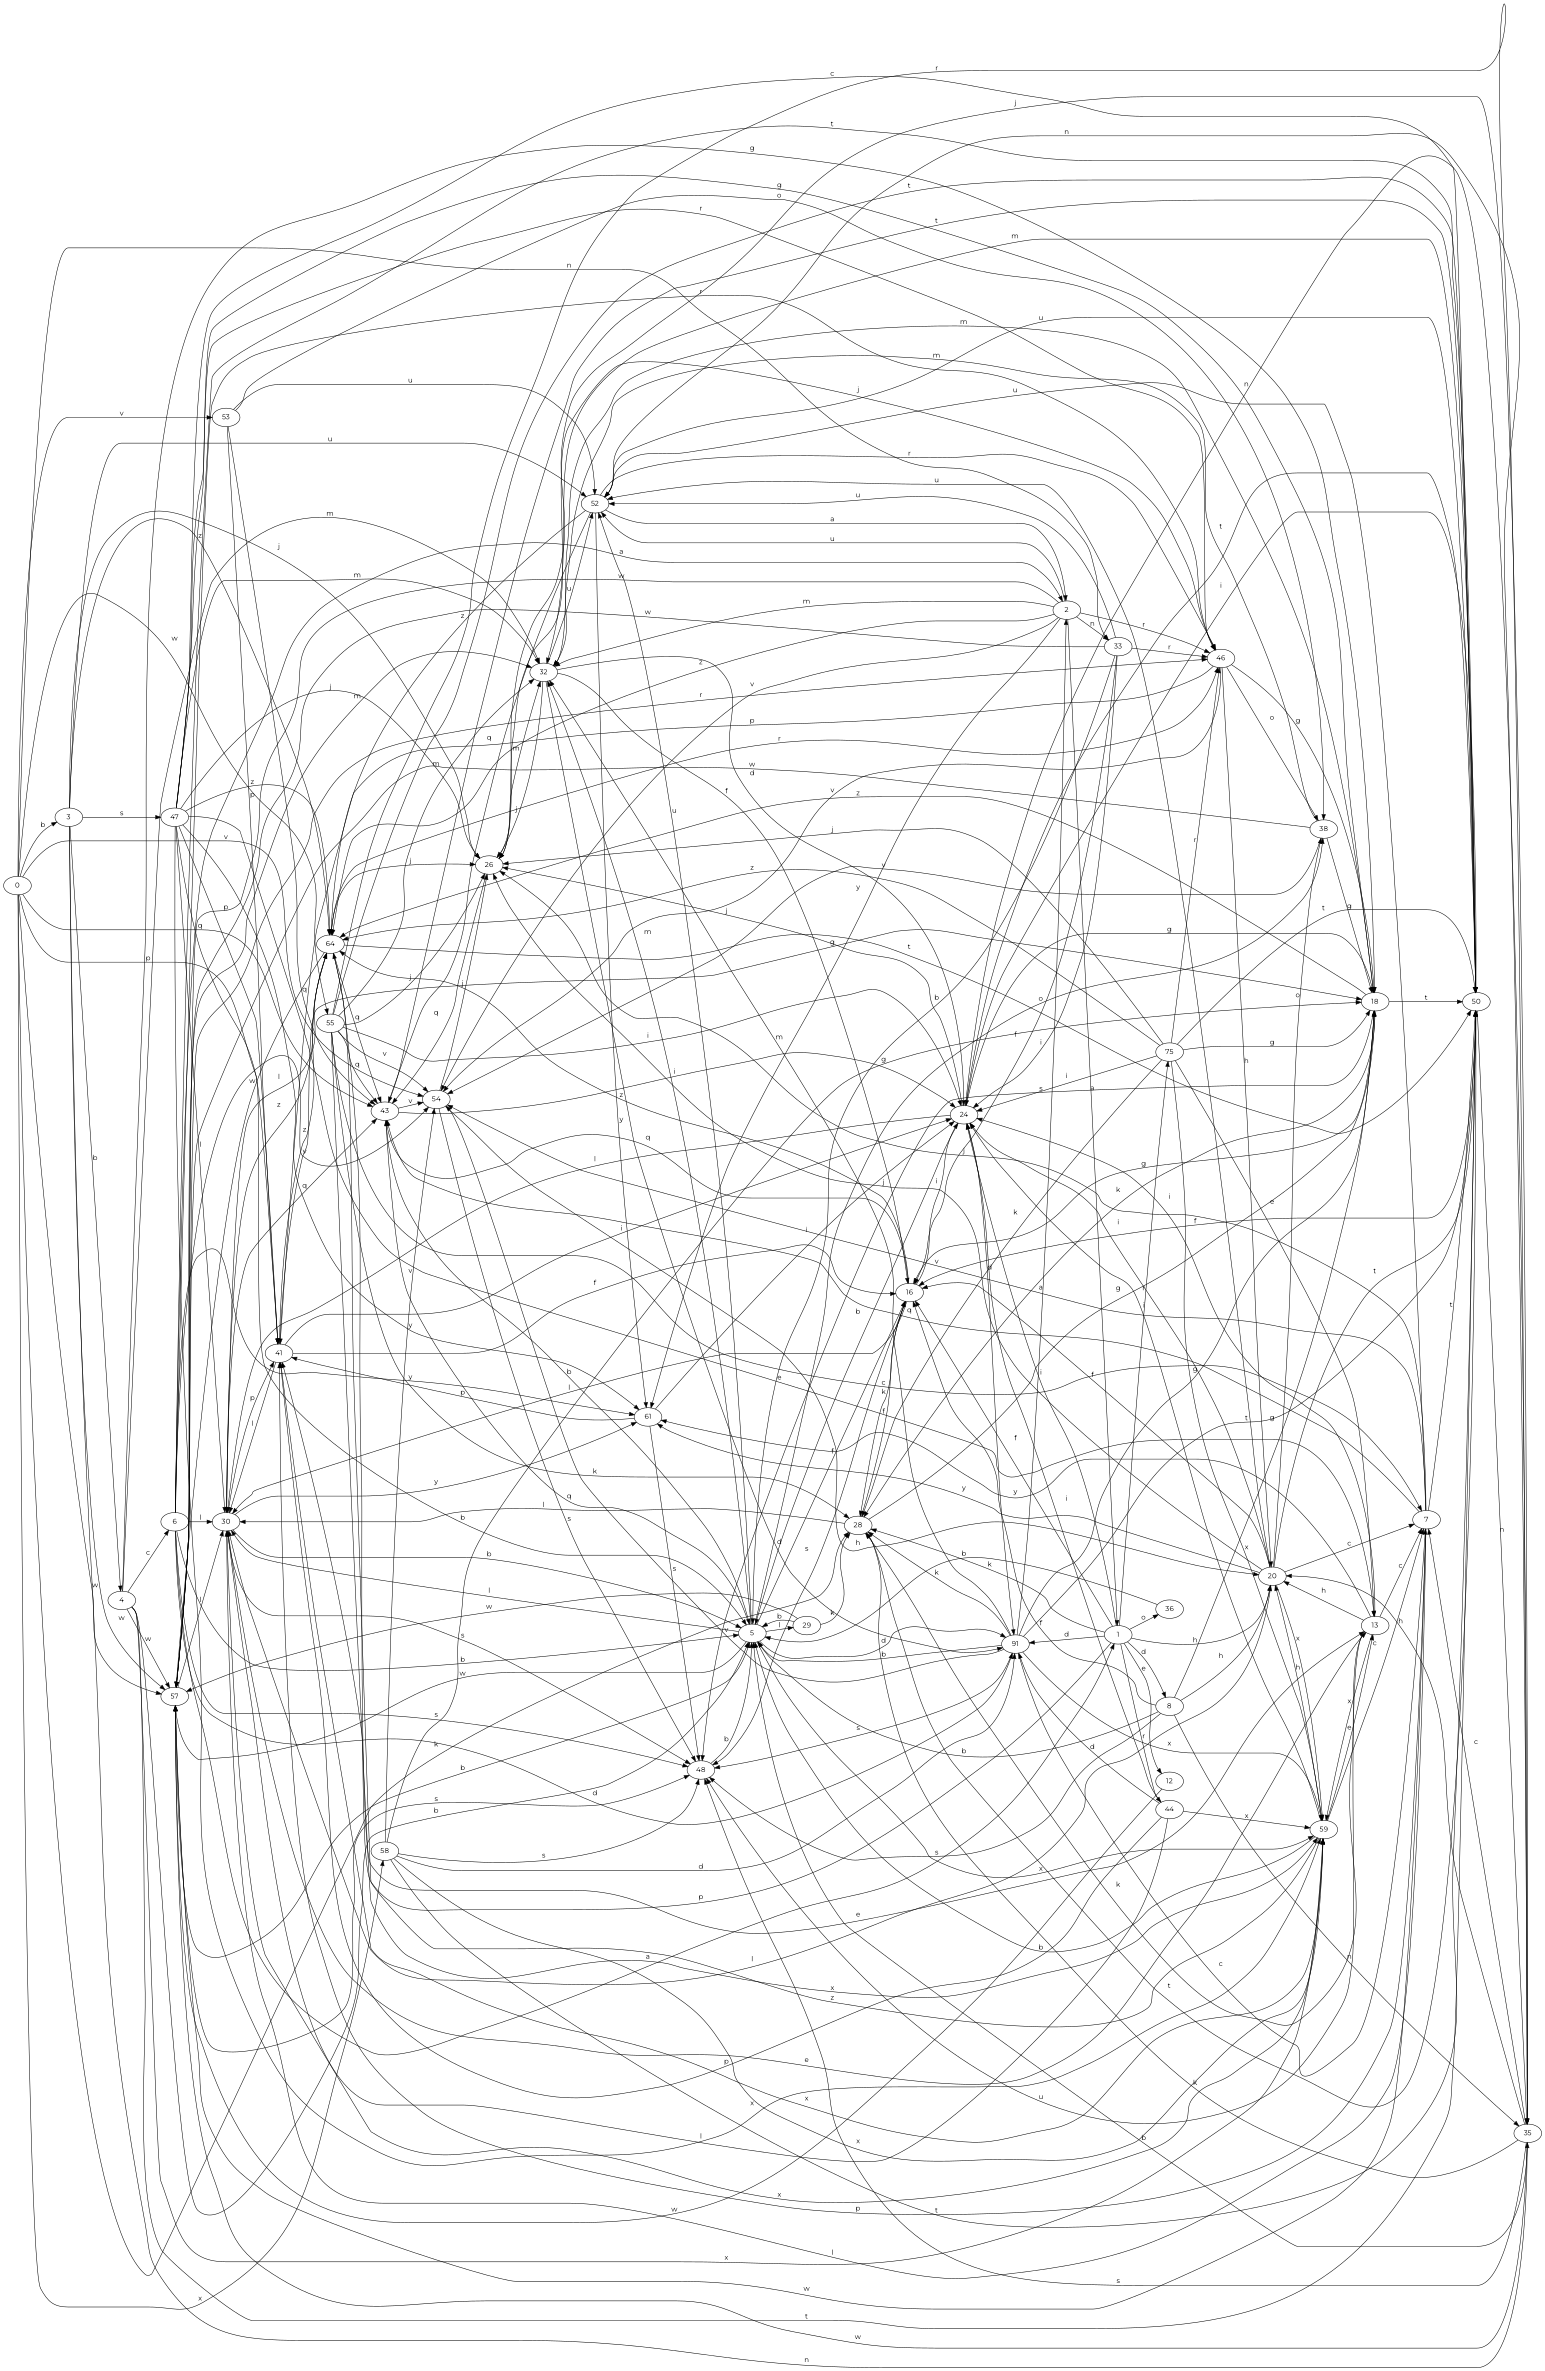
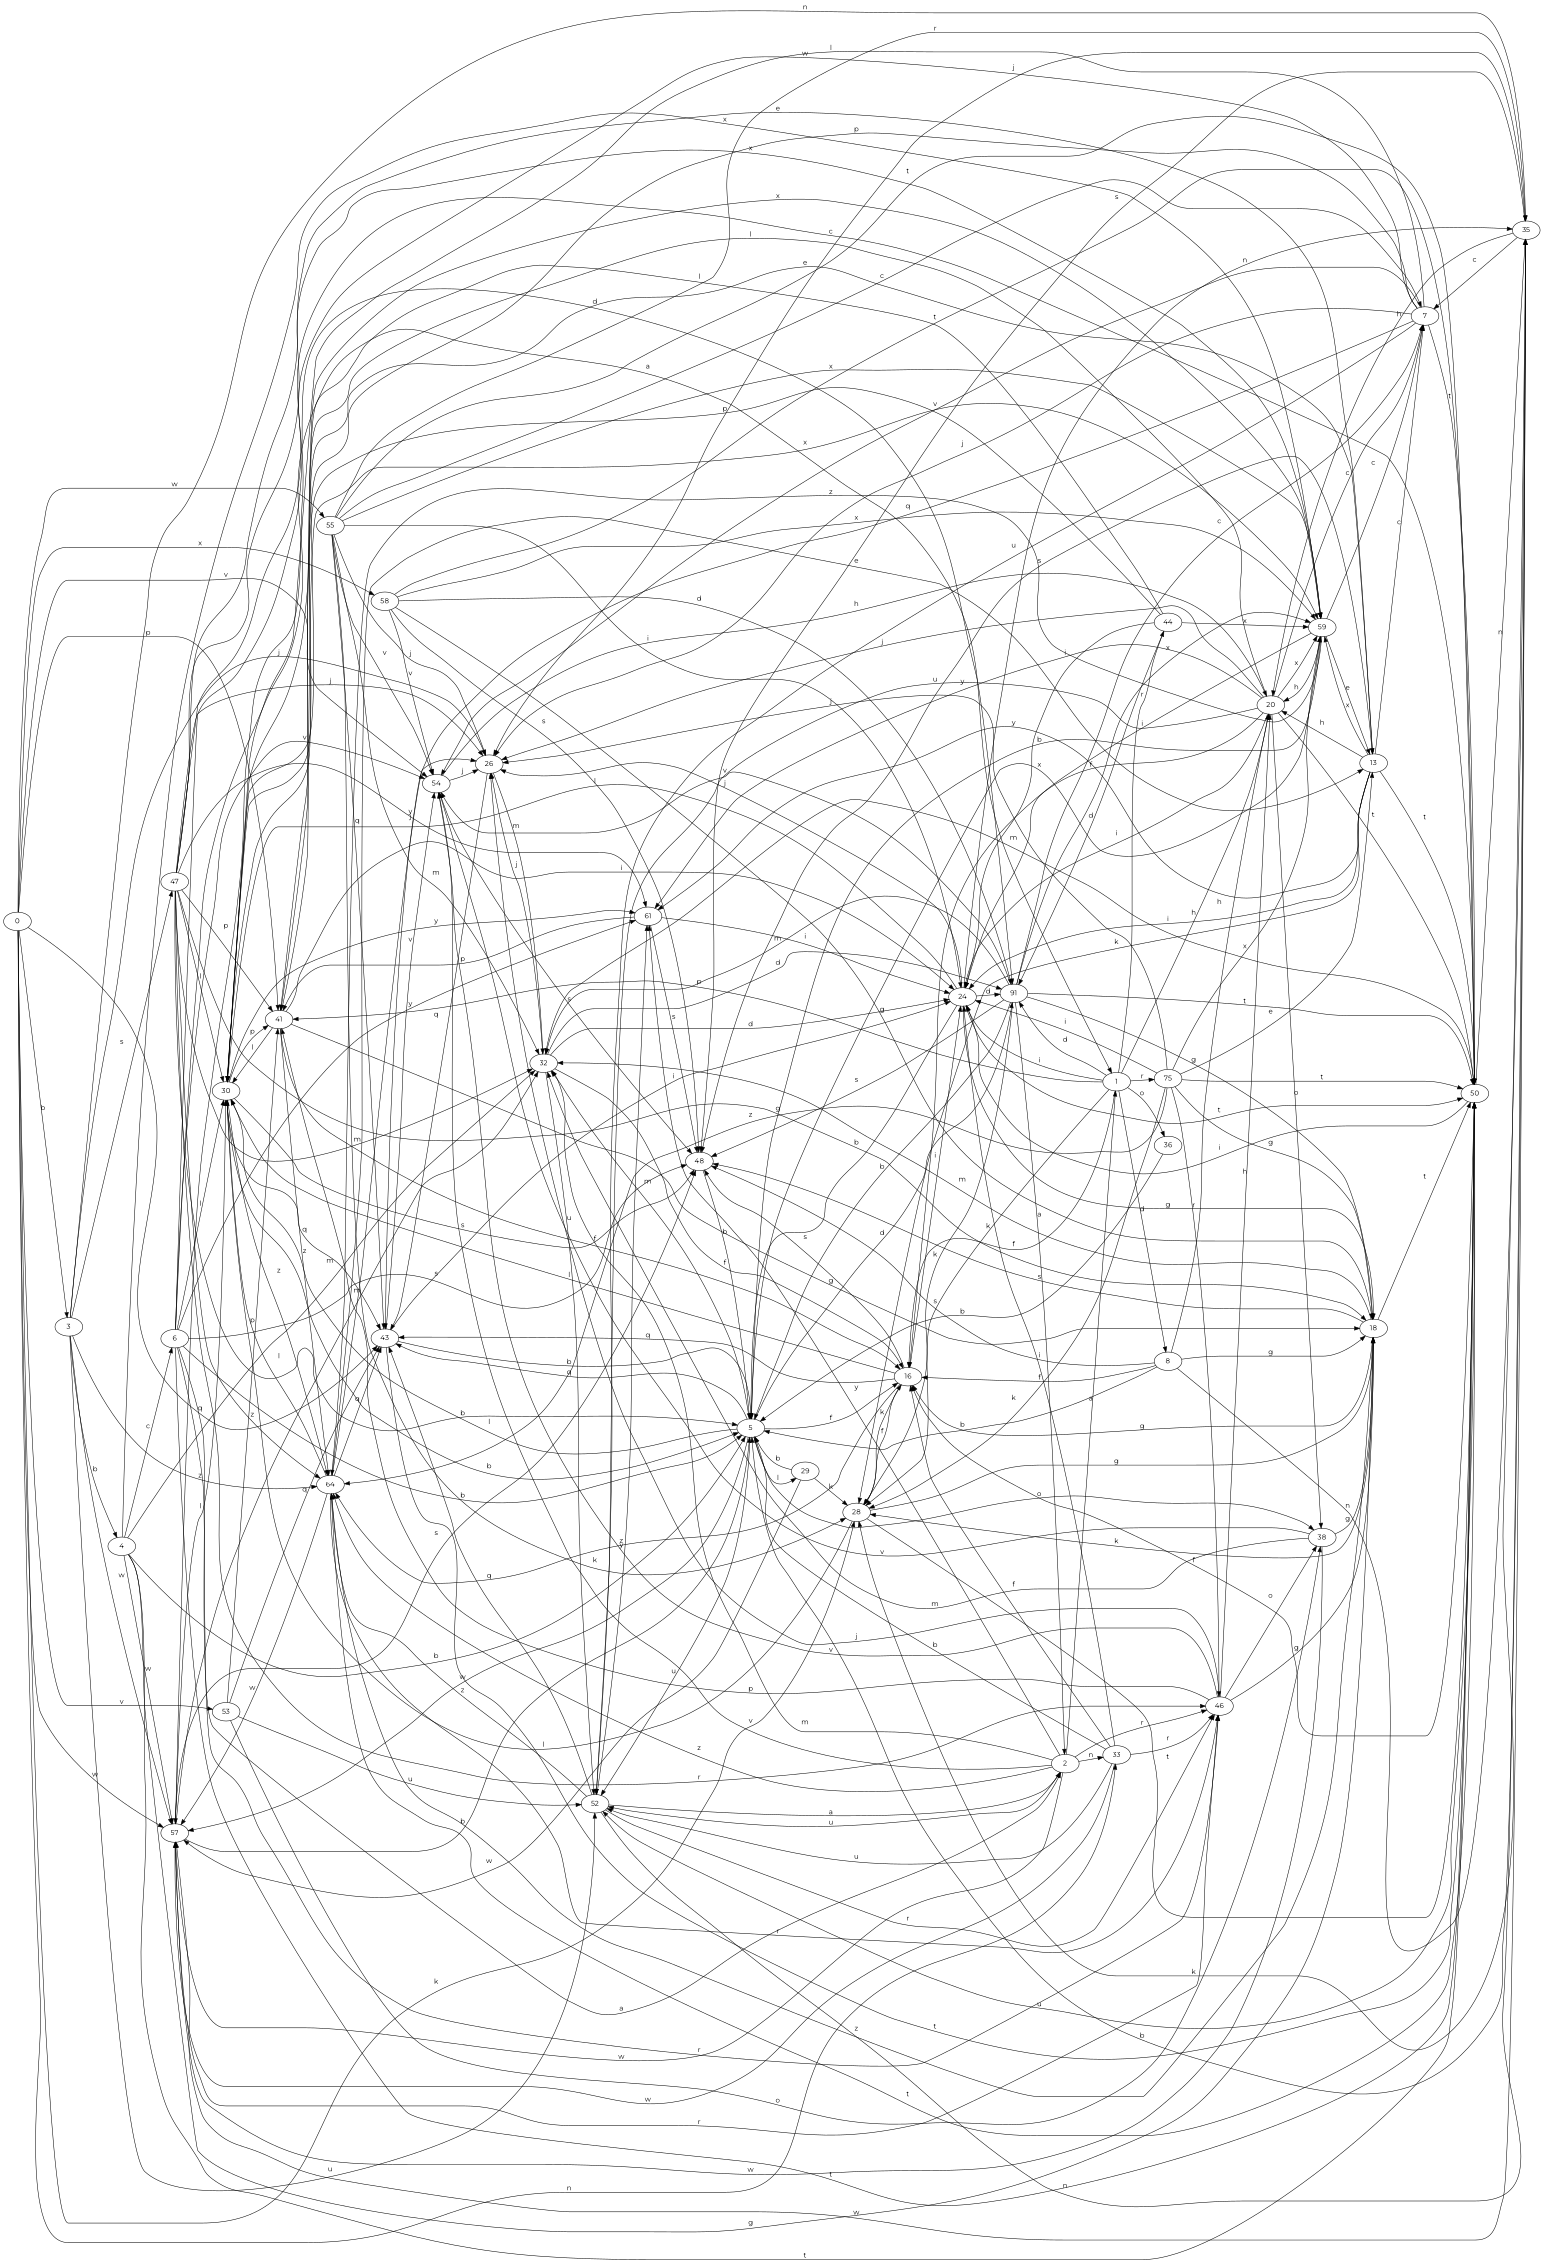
edge "13" -> "50": added, label "t"
node "12": removed
edge "13" -> "48": label "u" -> "s"
